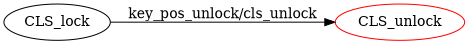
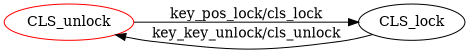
edge "CLS_lock" -> "CLS_unlock": label "key_pos_unlock/cls_unlock" -> "key_key_unlock/cls_unlock"
edge "CLS_unlock" -> "CLS_lock": added, label "key_pos_lock/cls_lock"
